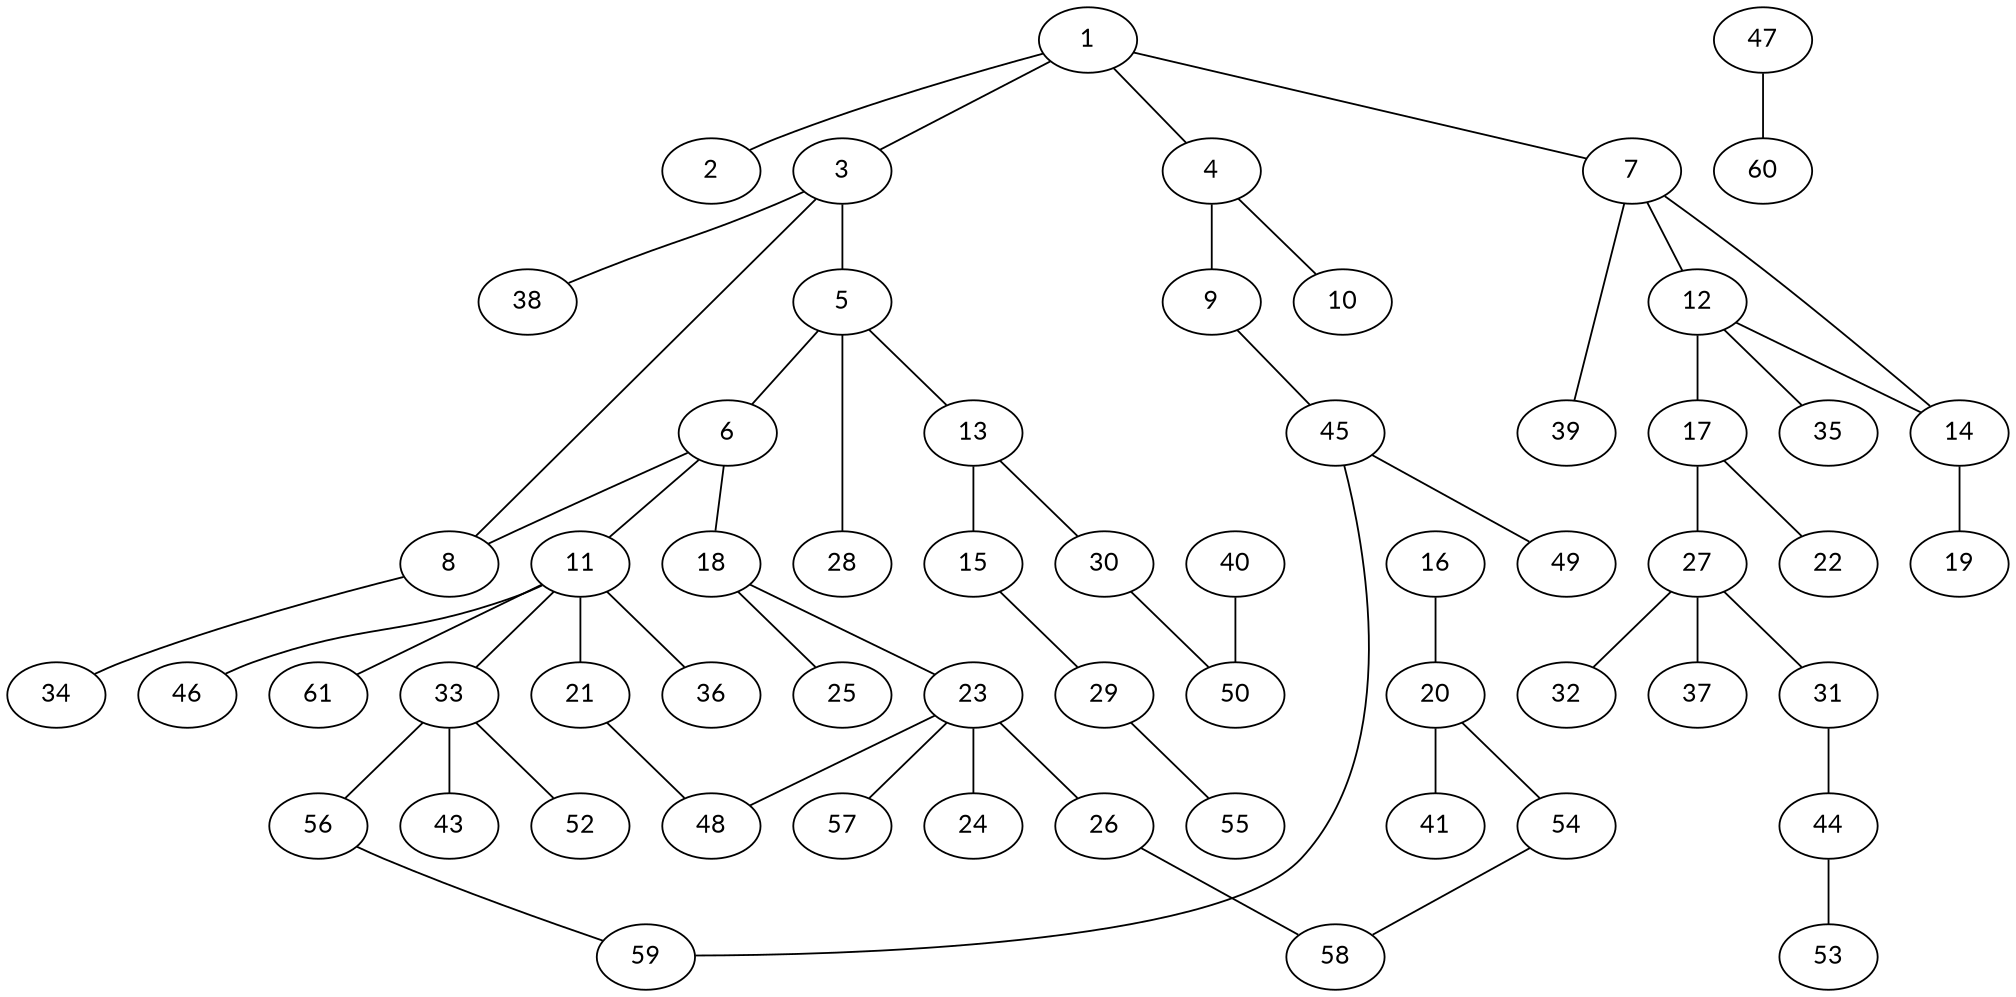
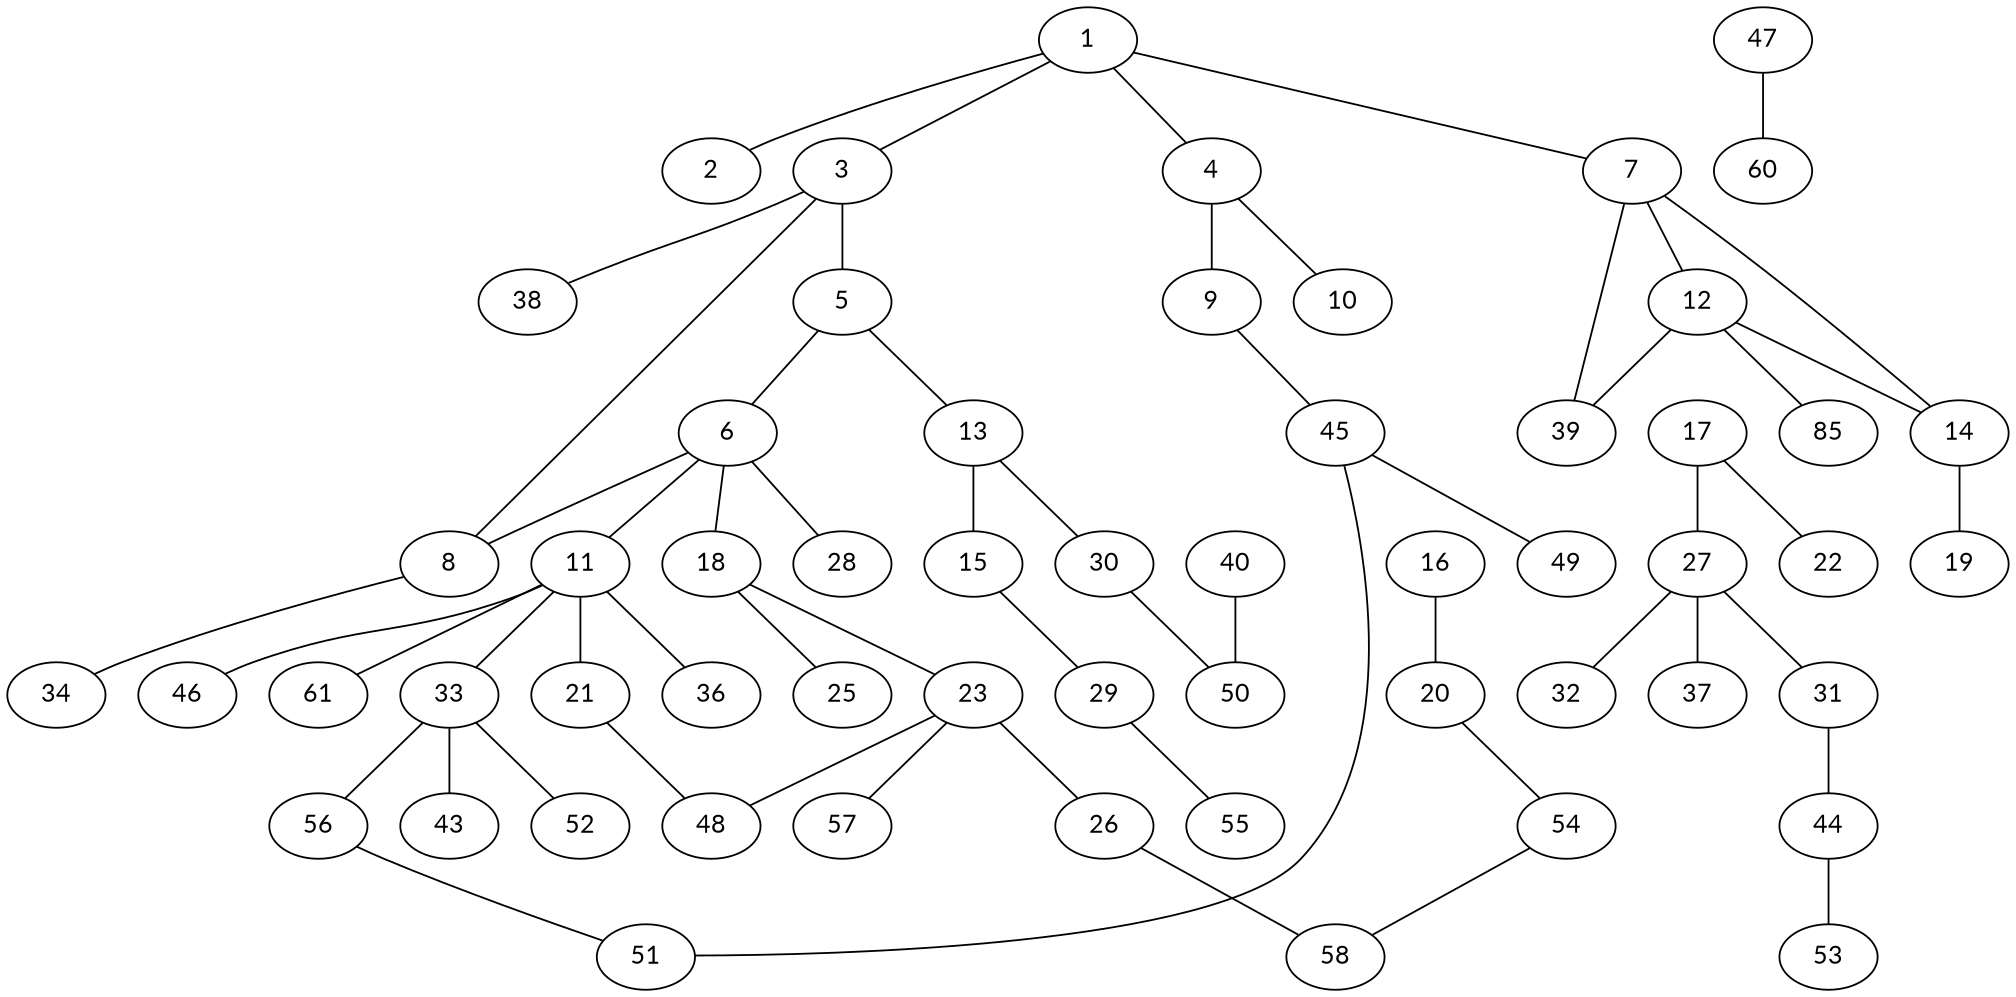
edge "12" -- "17": now "12" -- "39"
edge "5" -- "28": now "6" -- "28"
node "35": label "35" -> "85"
node "24": removed
node "41": removed
node "59": label "59" -> "51"
